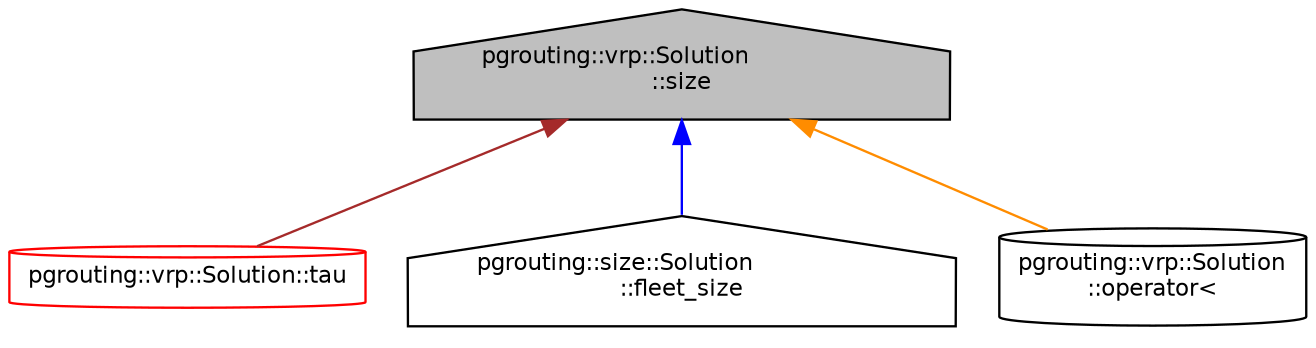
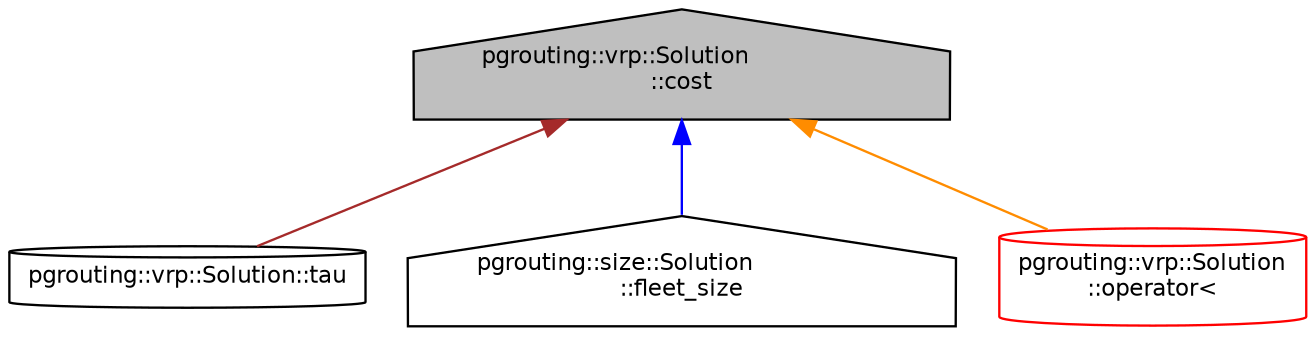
node "pgrouting::vrp::Solution ::size": label "pgrouting::vrp::Solution ::size" -> "pgrouting::vrp::Solution ::cost"
node "pgrouting::vrp::Solution::tau": color red -> black
node "pgrouting::vrp::Solution ::operator<": color black -> red
